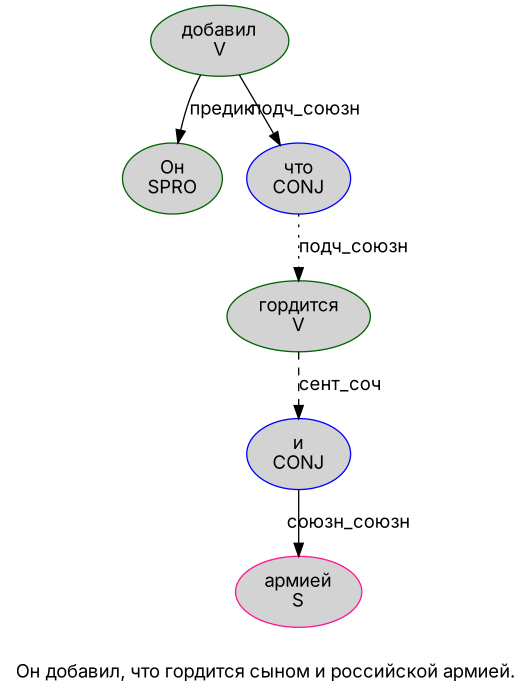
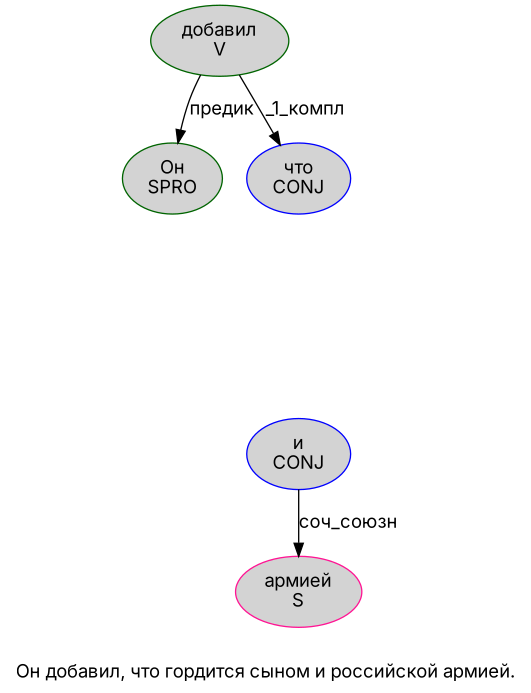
edge "добавил V" -> "что CONJ": label "подч_союзн" -> "_1_компл"
node "гордится V": removed
edge "и CONJ" -> "армией S": label "союзн_союзн" -> "соч_союзн"
